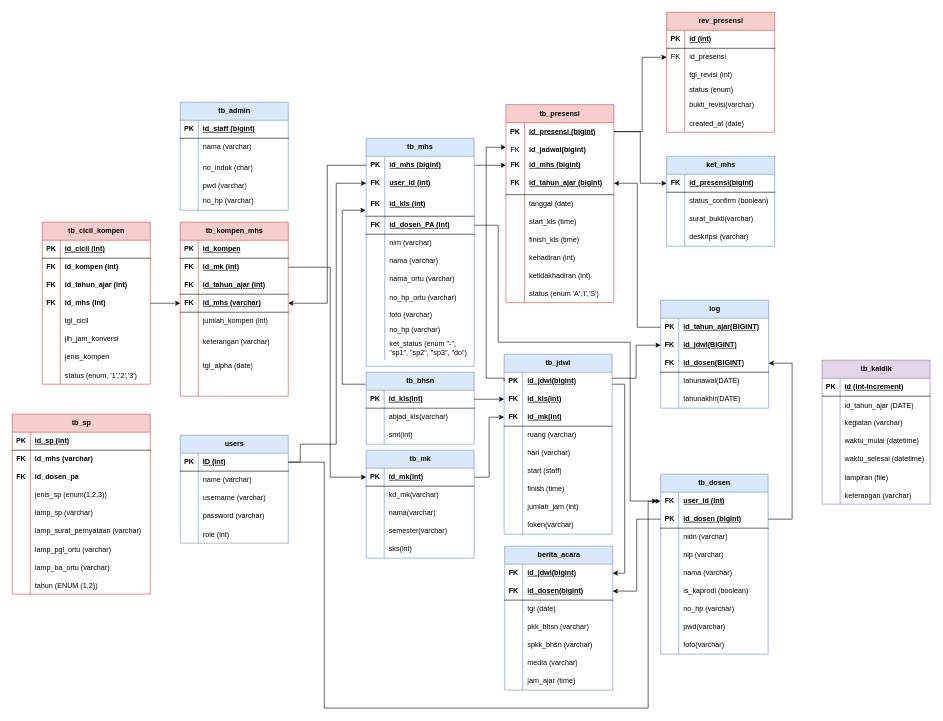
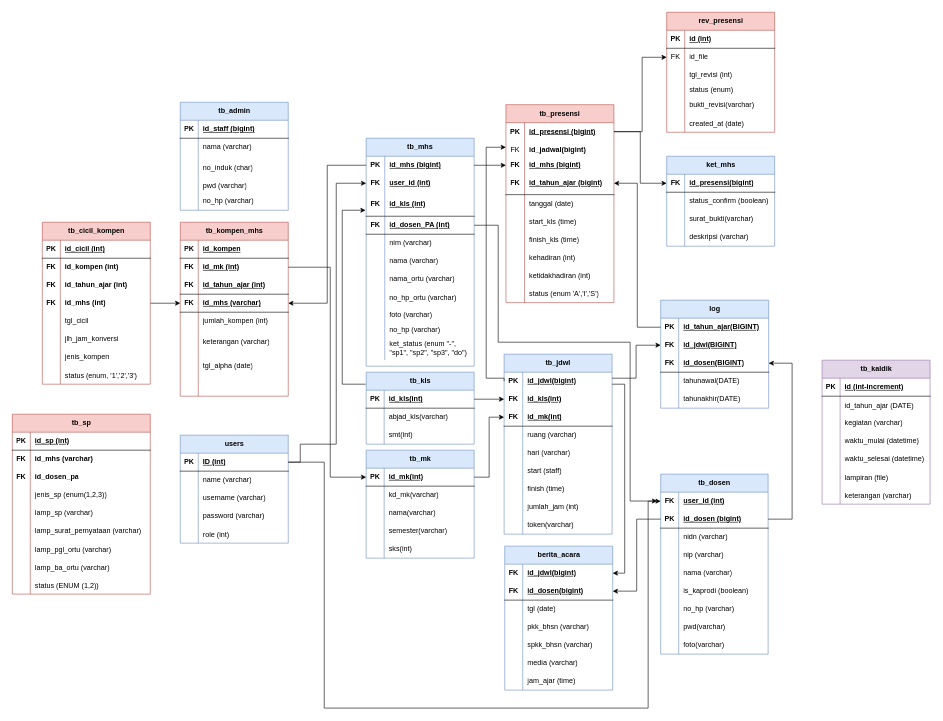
node "id_presensi": label "id_presensi" -> "id_file"
node "tb_bhsn": label "tb_bhsn" -> "tb_kls"
node "tahun (ENUM (1,2))": label "tahun (ENUM (1,2))" -> "status (ENUM (1,2))"
